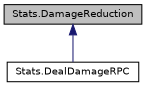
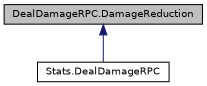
node "Stats.DamageReduction": label "Stats.DamageReduction" -> "DealDamageRPC.DamageReduction"
